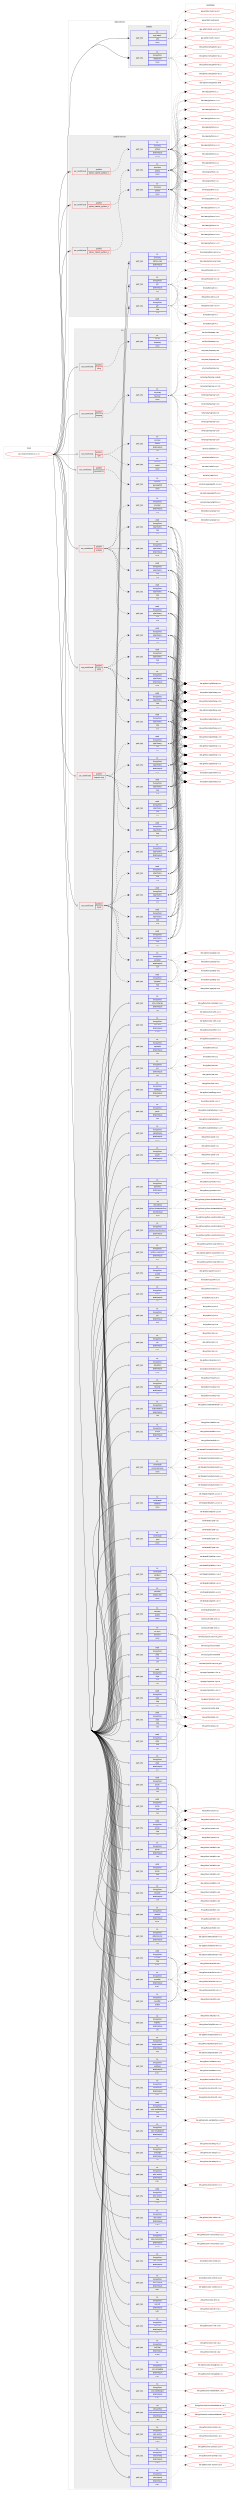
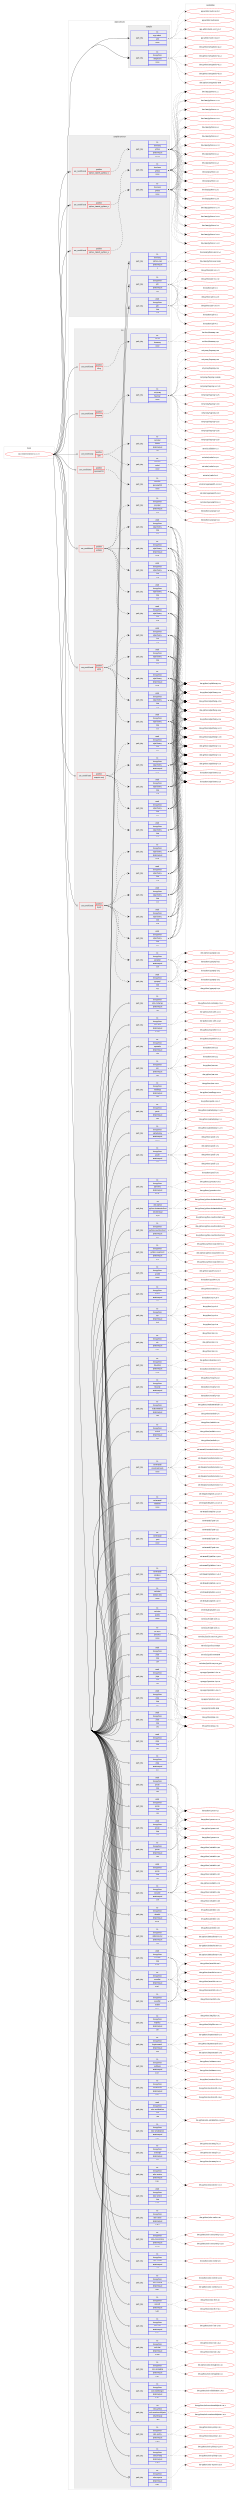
node "dev-python/webob-1.7.4": added
